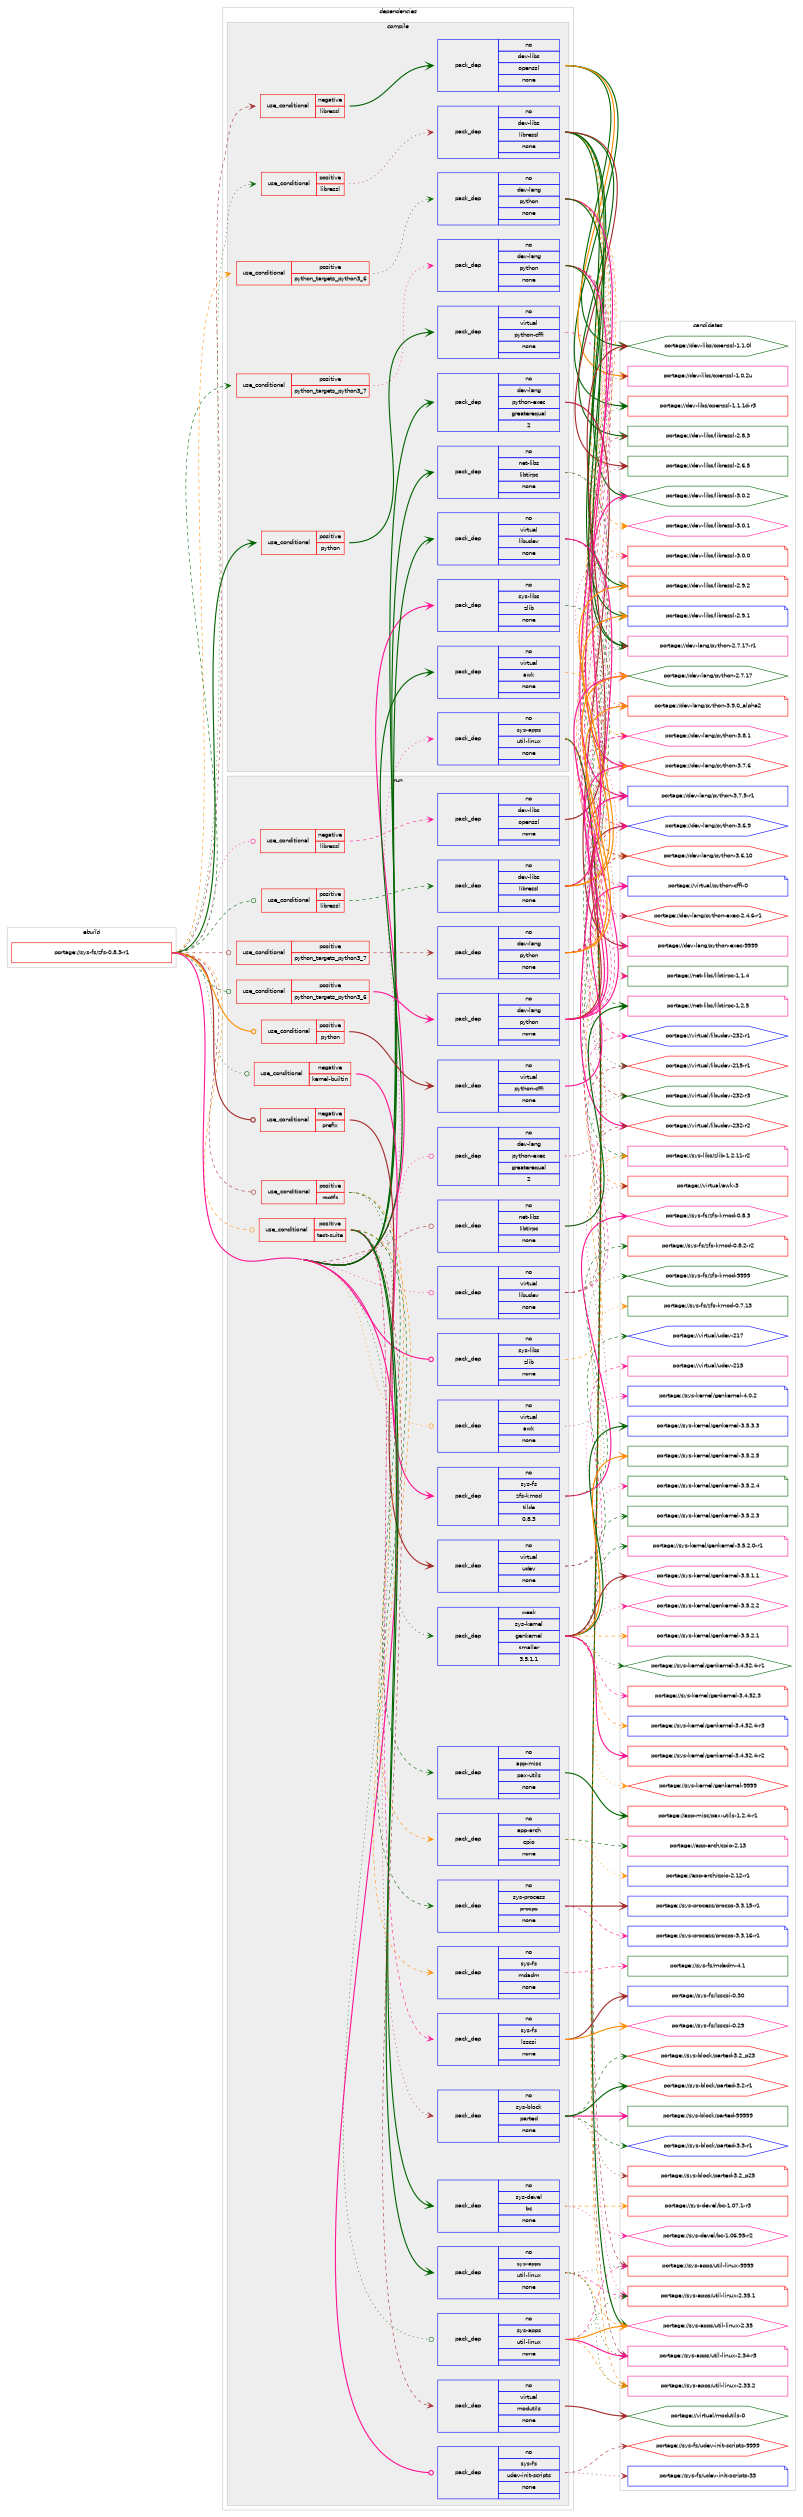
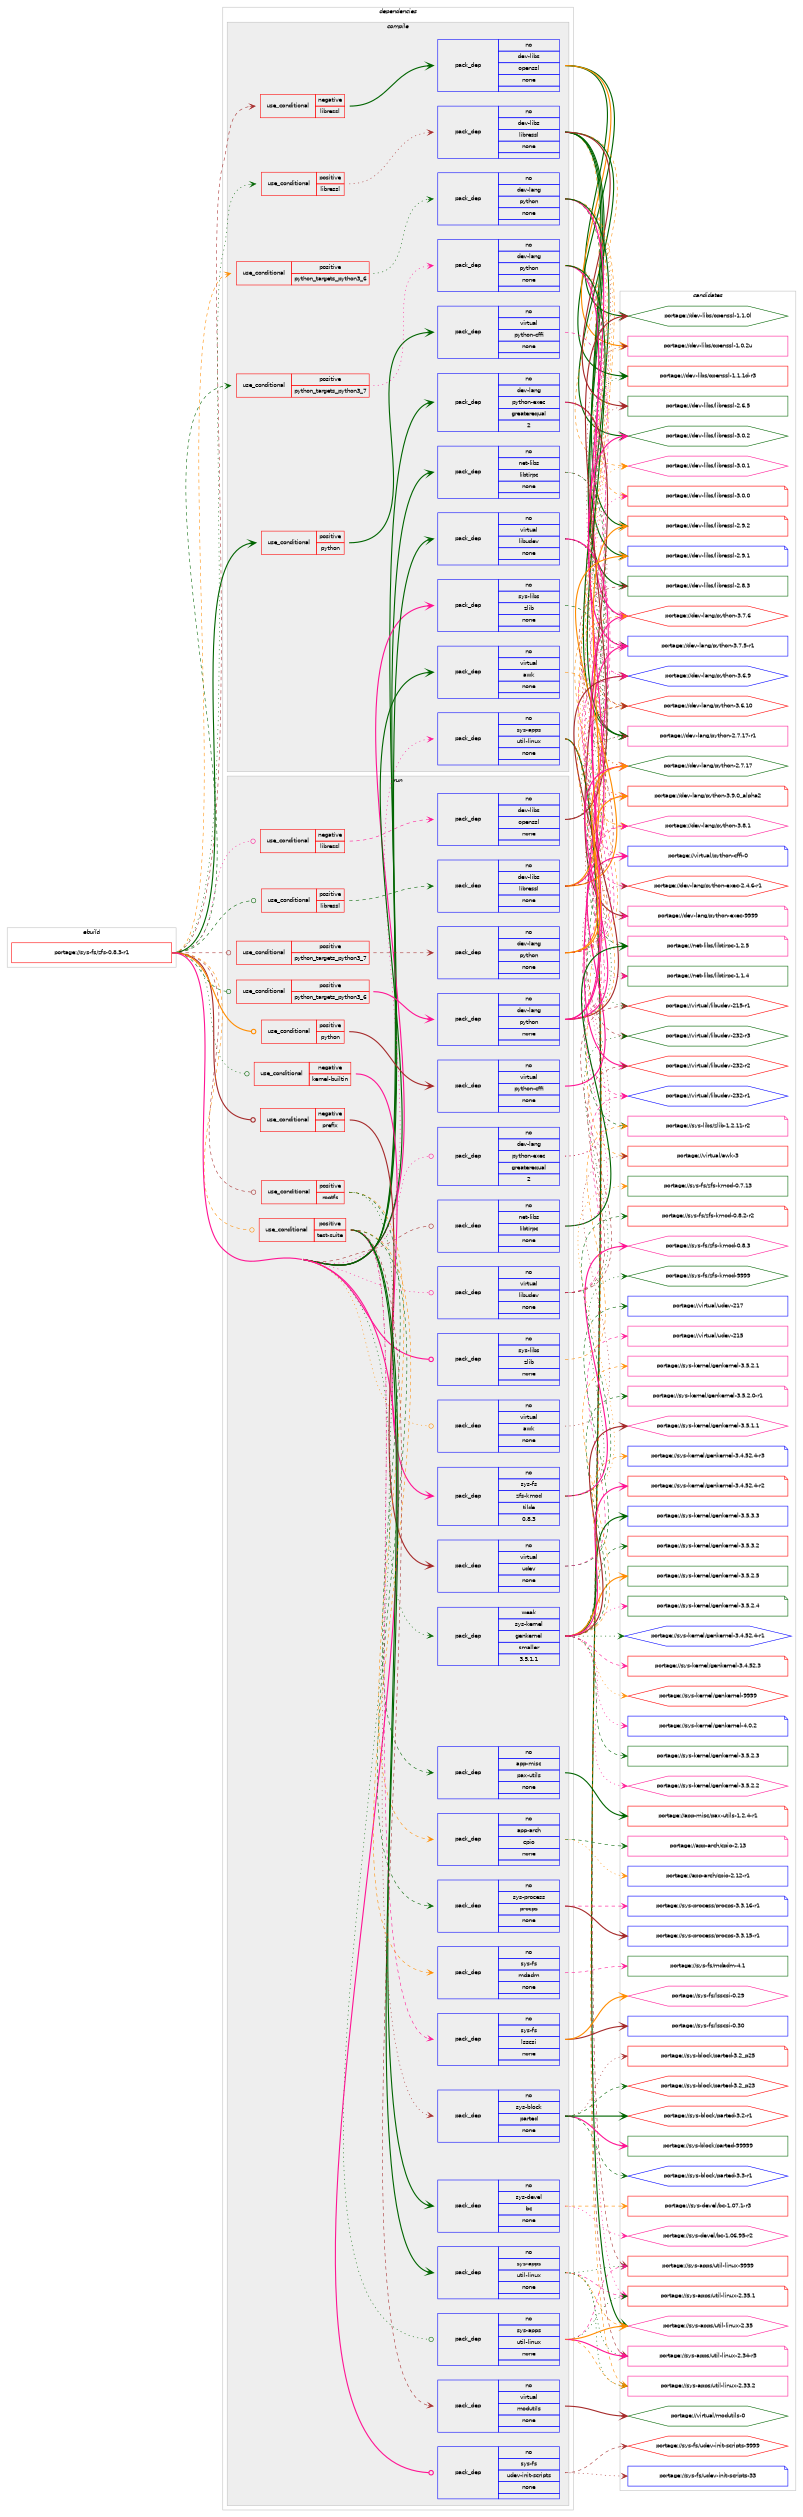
node "portage://dev-lang/python-exec-9999": shape box -> note
node "portage://virtual/udev-217": shape hexagon -> box
node "portage://sys-kernel/genkernel-3.5.3.2": added
node "portage://sys-kernel/genkernel-3.4.52.4-r1": color darkgreen -> blue
